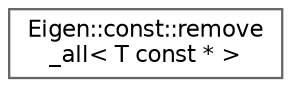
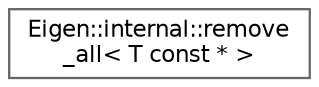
node "Eigen::const::remove _all< T const * >": label "Eigen::const::remove _all< T const * >" -> "Eigen::internal::remove _all< T const * >"
